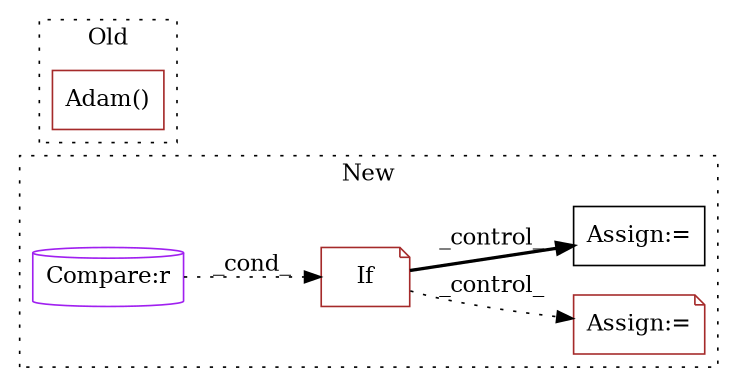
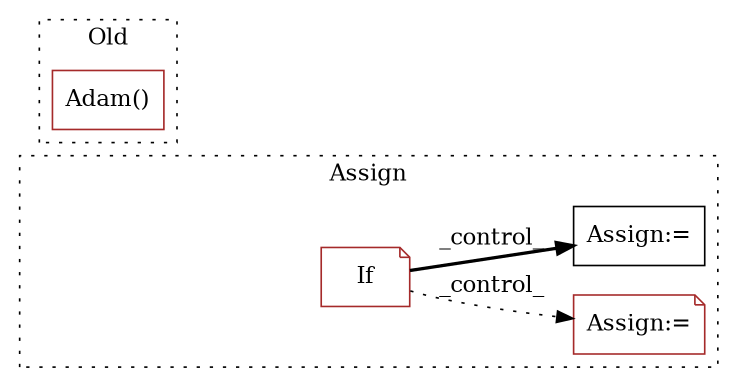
cluster "New": label "New" -> "Assign"
node "Compare:r": removed
